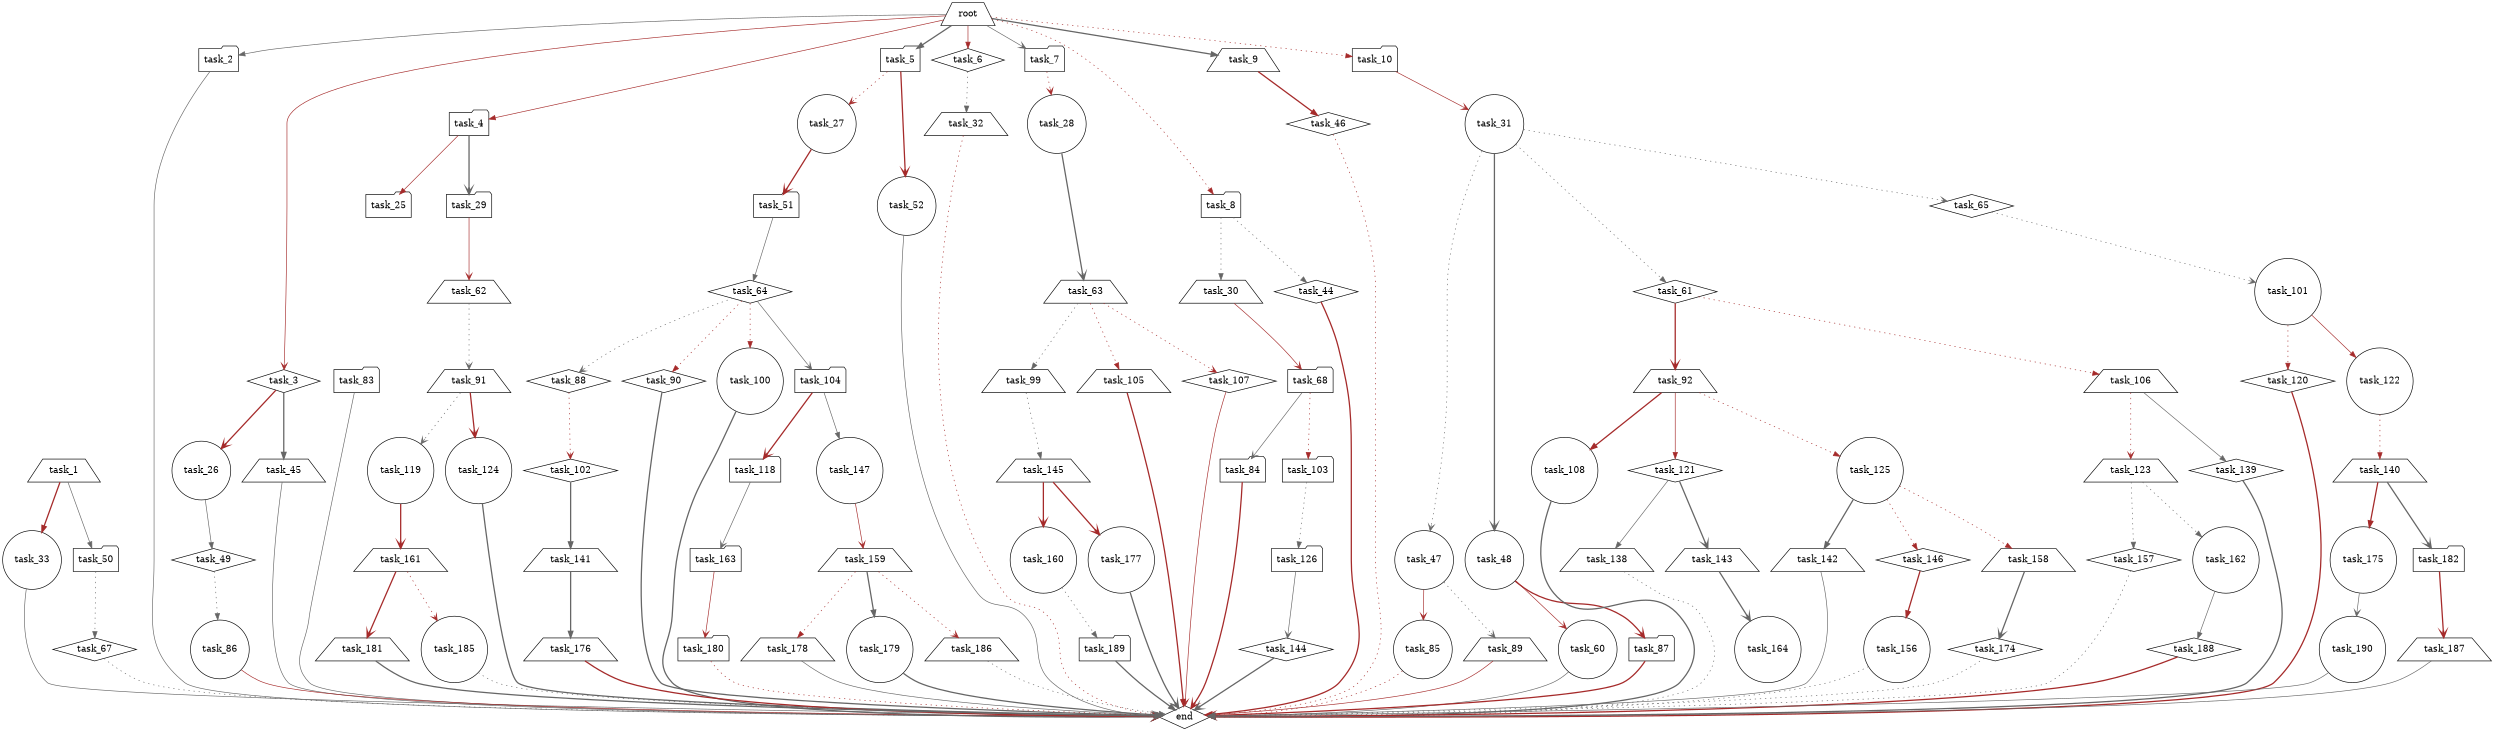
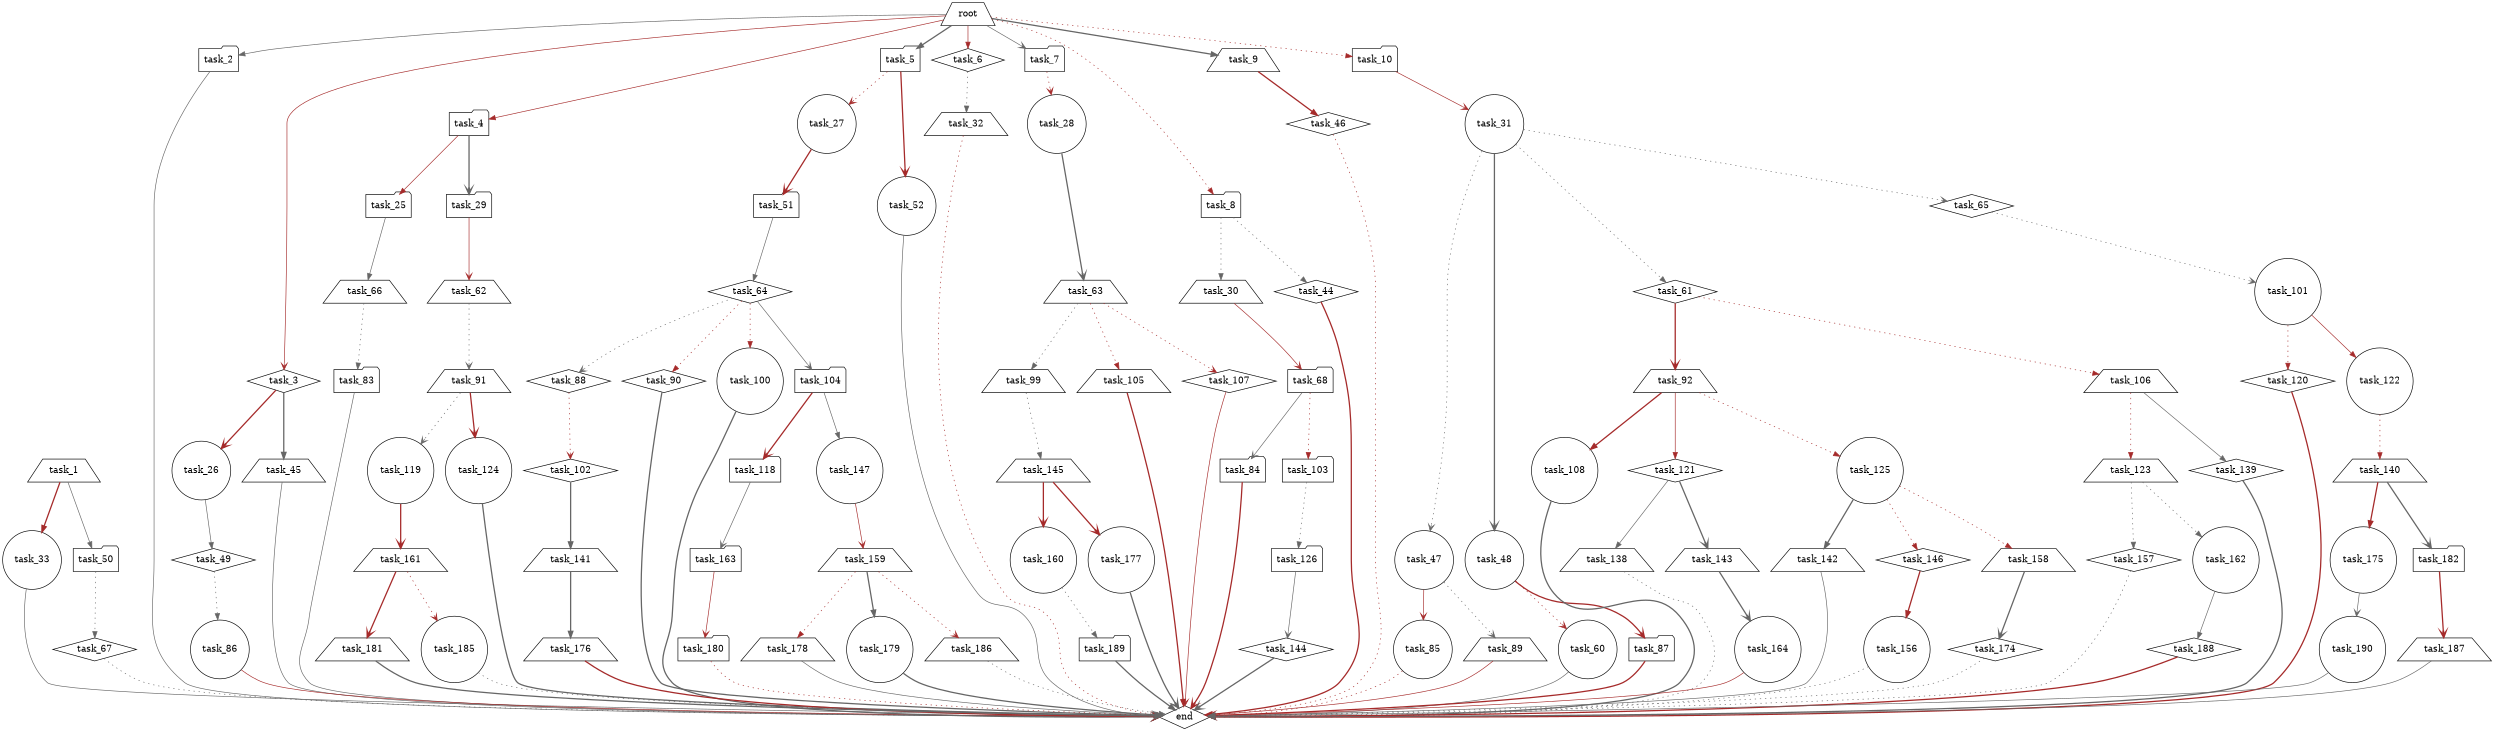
node "task_66": added
edge "task_106" -> "task_123": arrowhead vee -> normal
edge "task_48" -> "task_60": style solid -> dotted
edge "task_164" -> "end": added
